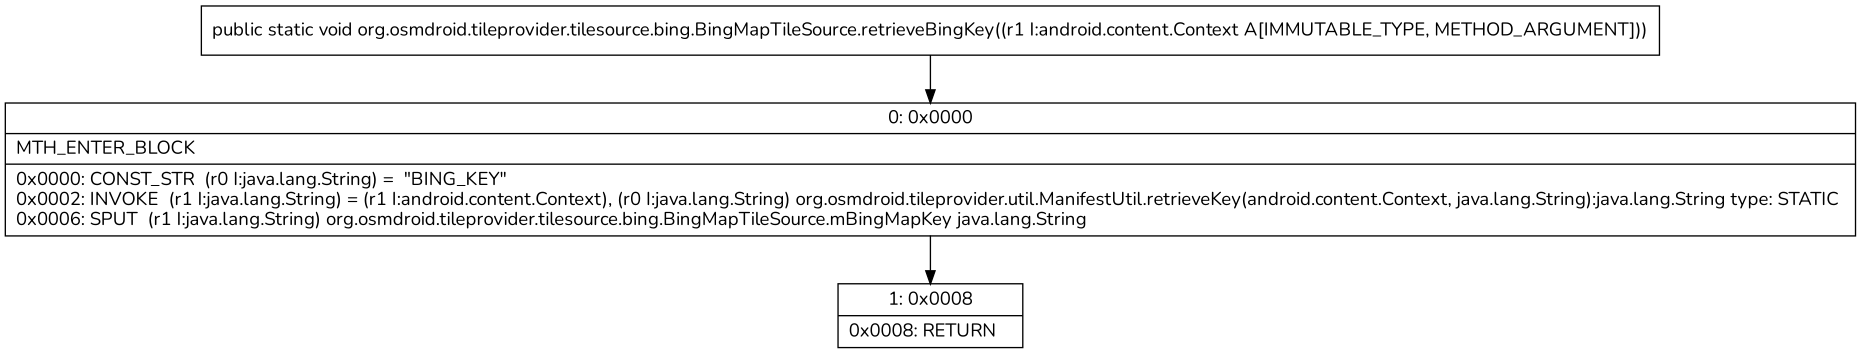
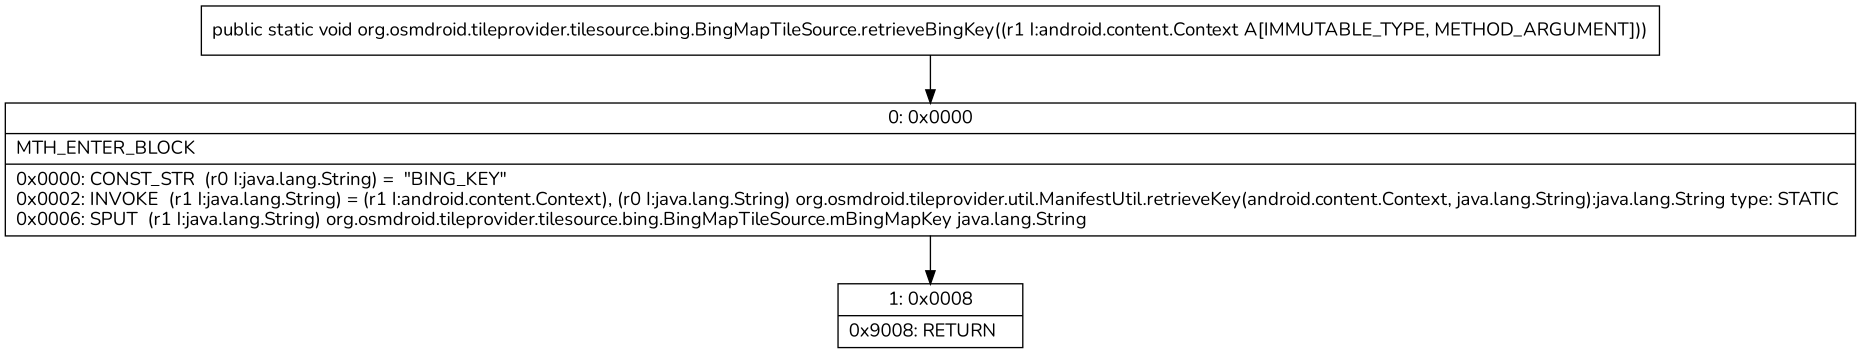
node "1: 0x0008": text "0x0008: RETURN" -> "0x9008: RETURN"
